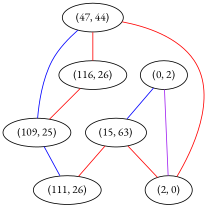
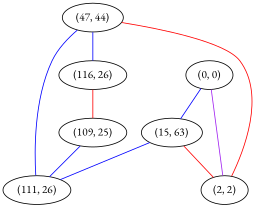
edge "(47, 44)" -- "(116, 26)": color red -> blue
edge "(47, 44)" -- "(109, 25)": now "(47, 44)" -- "(111, 26)"
node "(0, 2)": label "(0, 2)" -> "(0, 0)"
edge "(15, 63)" -- "(111, 26)": color red -> blue
node "(2, 0)": label "(2, 0)" -> "(2, 2)"
